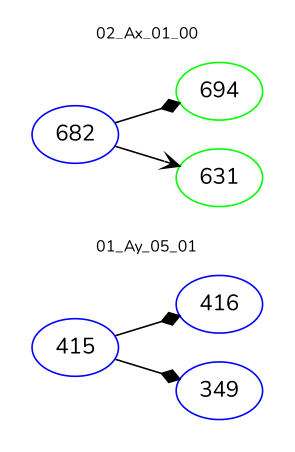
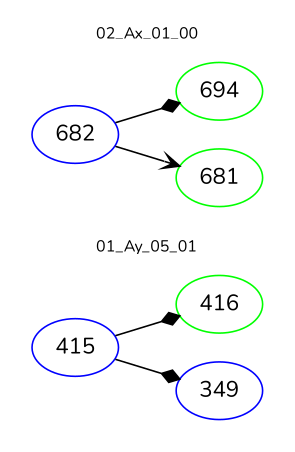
node "631": label "631" -> "681"
node "416": color blue -> green
